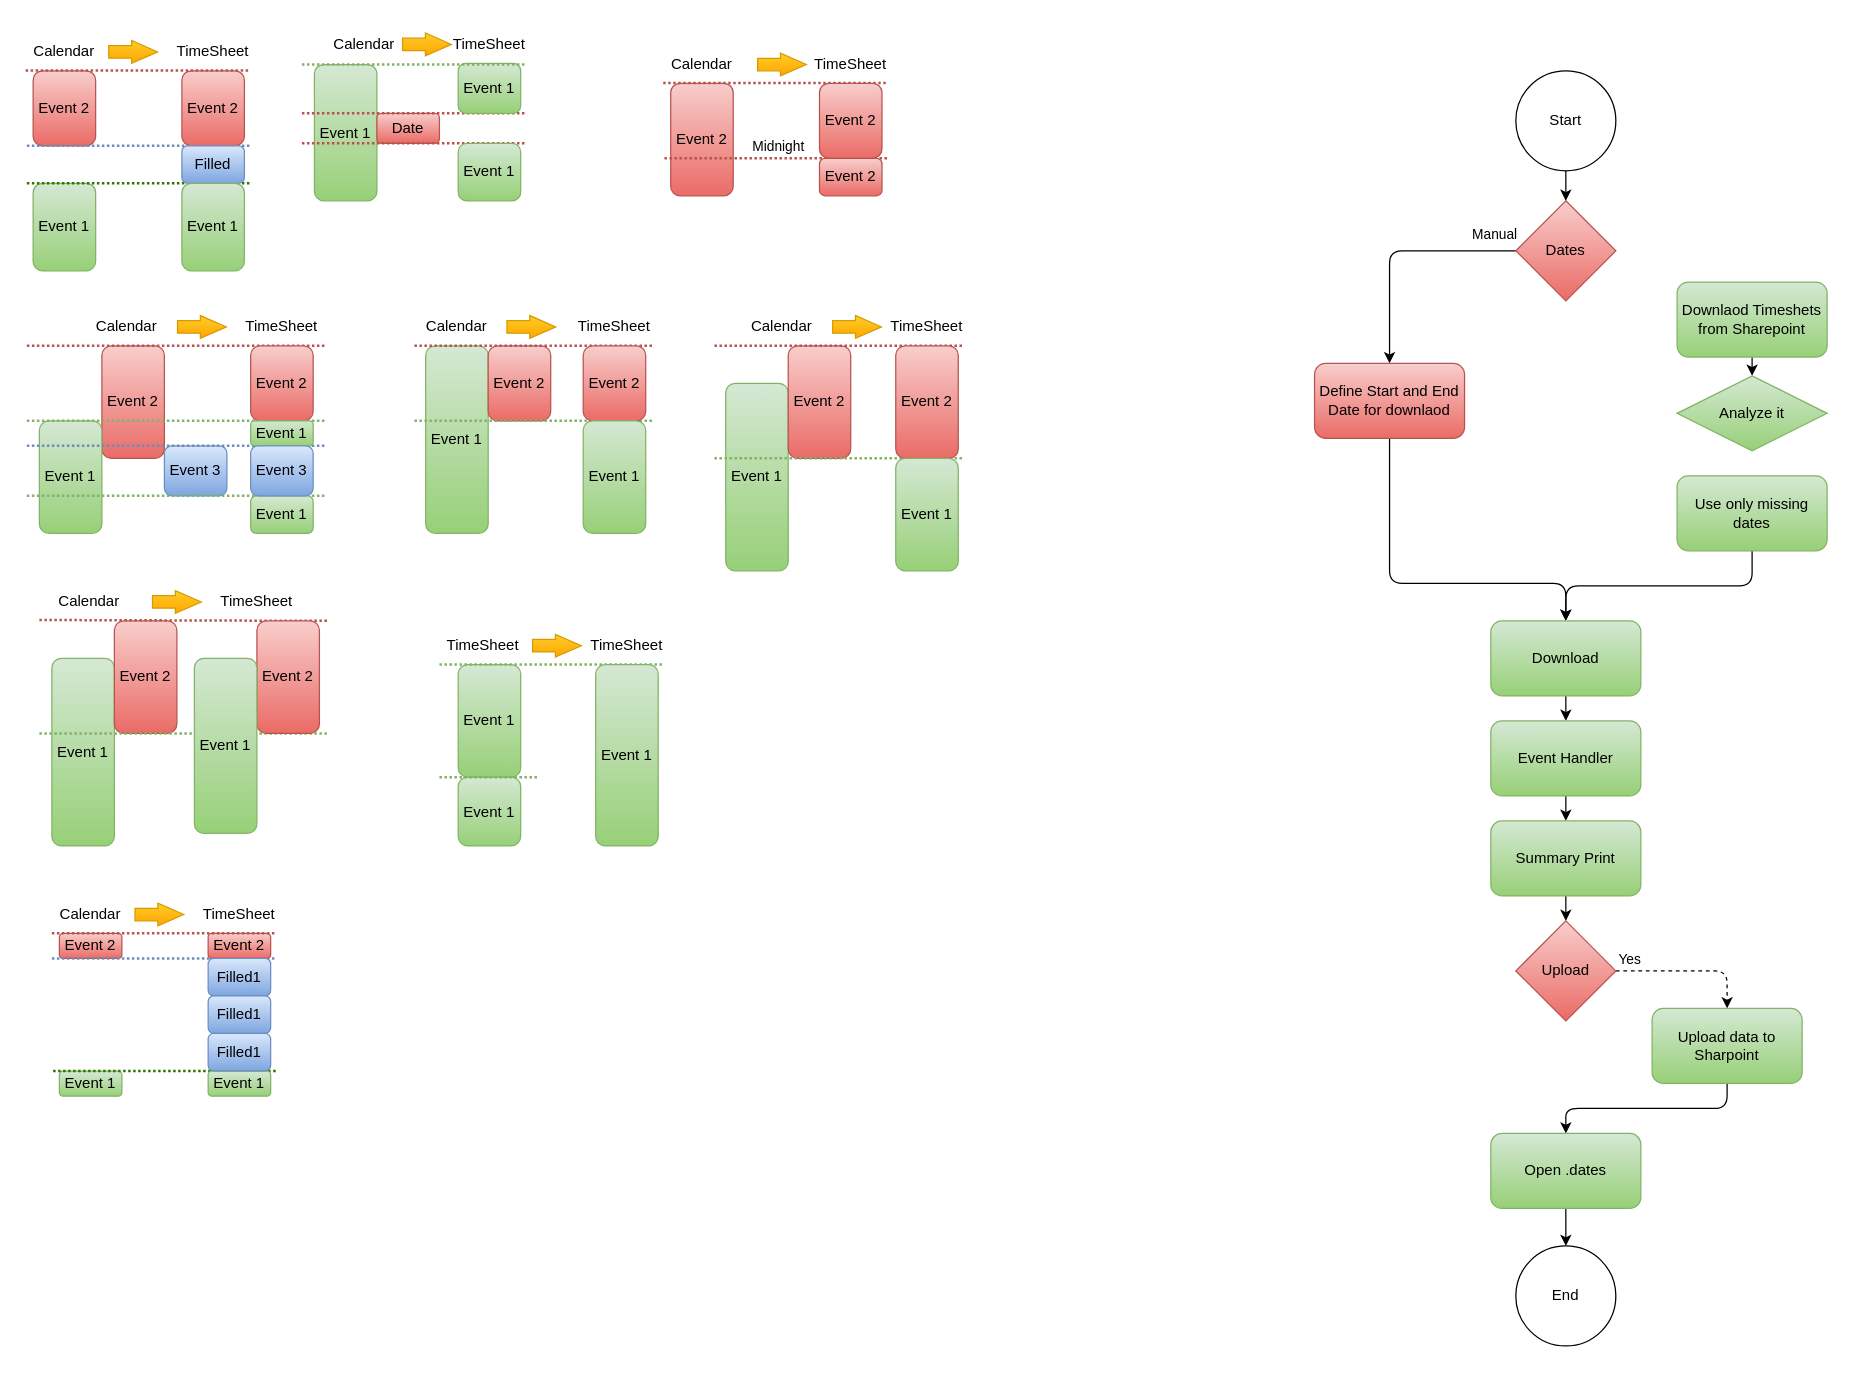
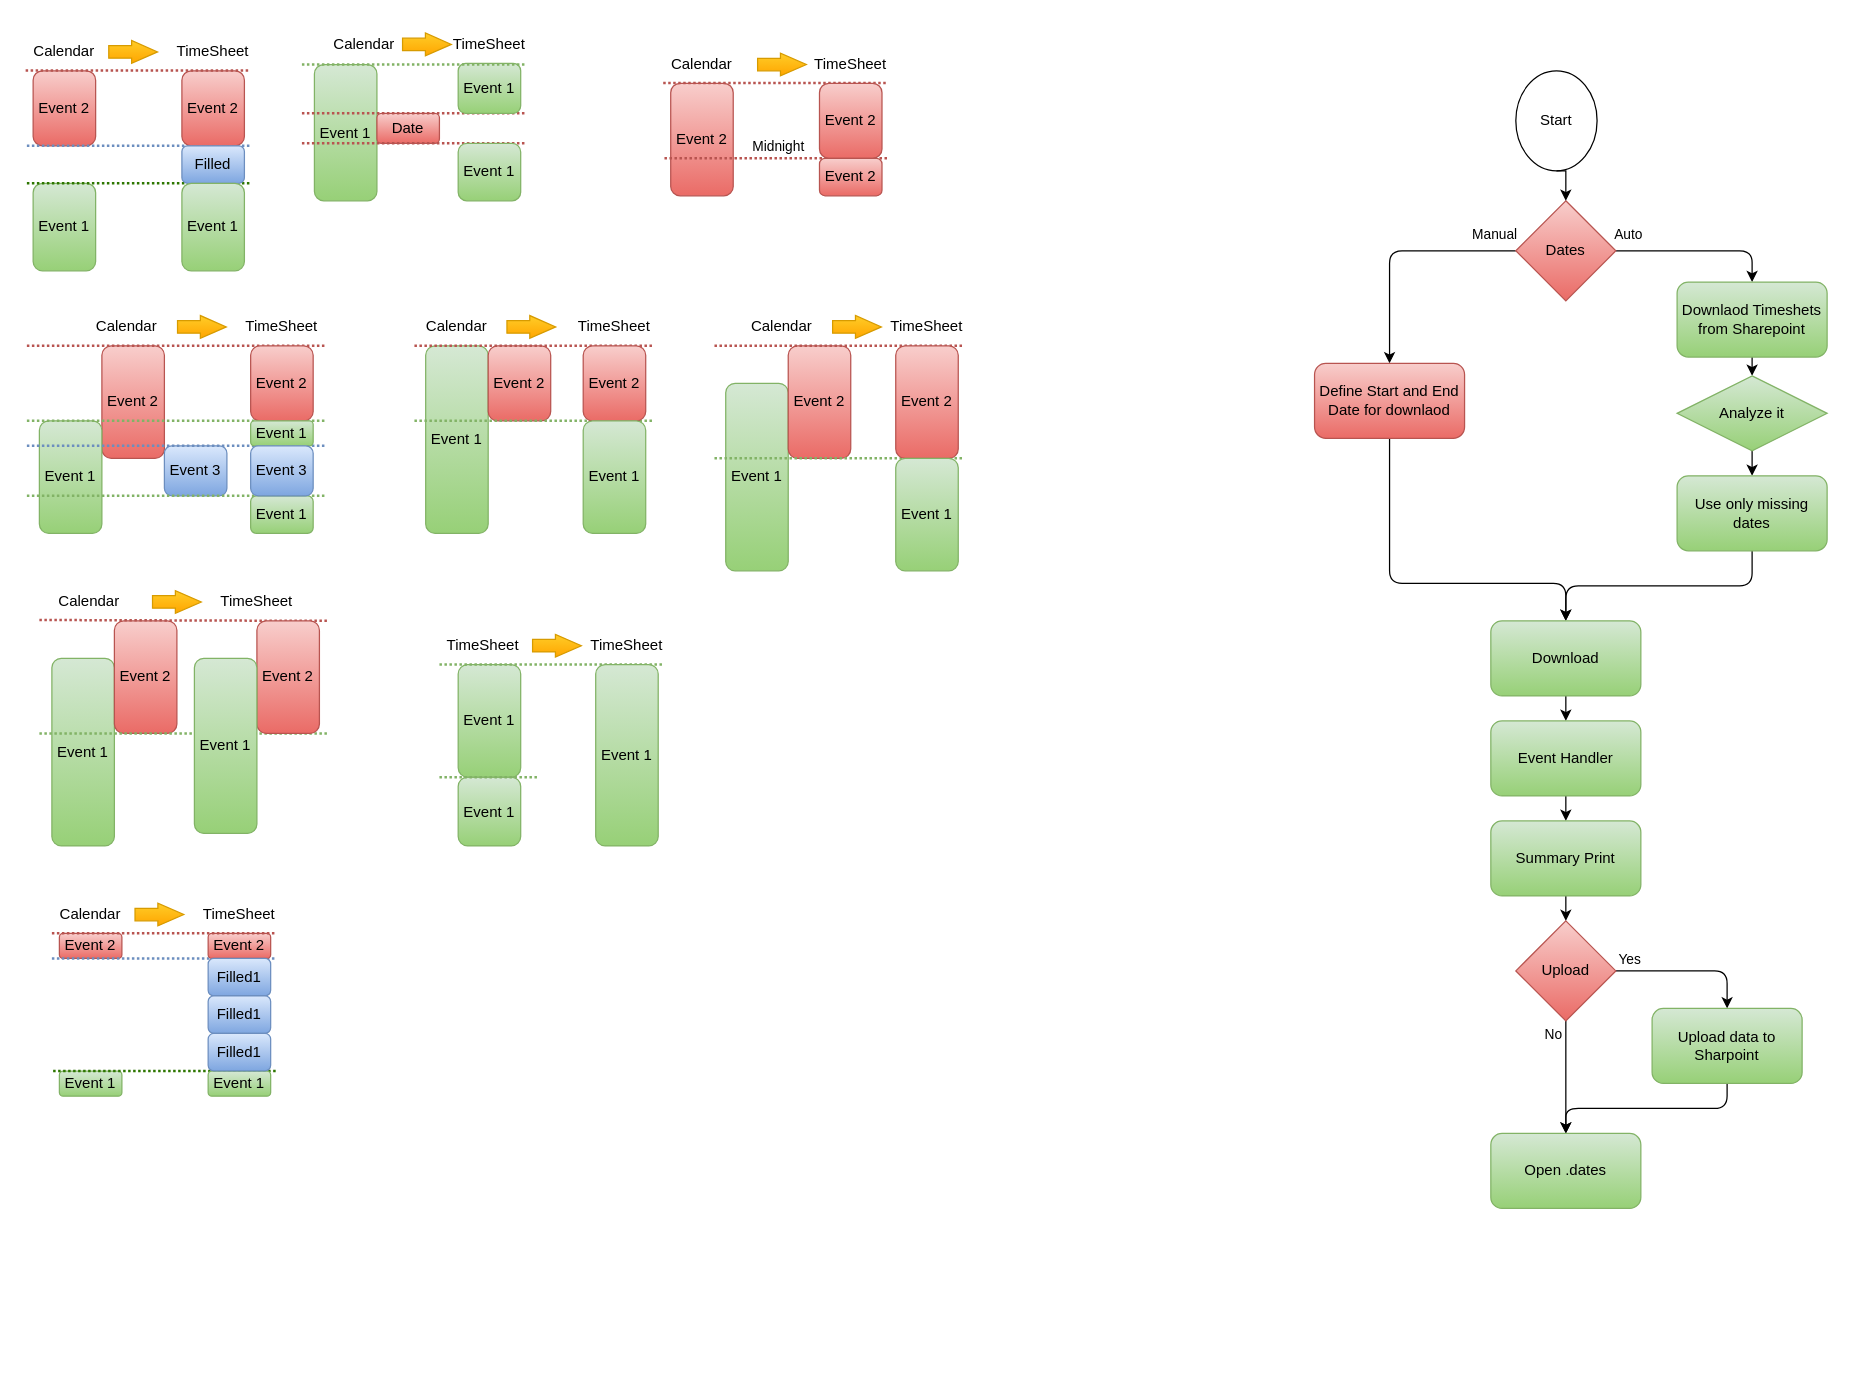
node "Start": size 100x100 -> 81x100
edge "Dates" -> "Downlaod Timeshets from Sharepoint": added, label "Auto"
edge "Analyze it" -> "Use only missing dates": added
edge "Upload" -> "Upload data to Sharpoint": style dashed -> solid
edge "Upload" -> "Open .dates": added, label "No"
edge "Open .dates" -> "End": removed
node "End": removed
